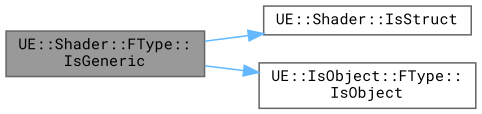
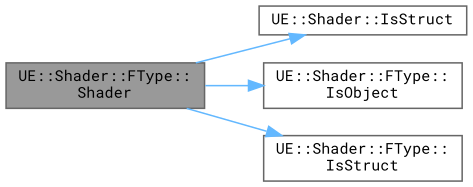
node "UE::Shader::FType:: IsGeneric": label "UE::Shader::FType:: IsGeneric" -> "UE::Shader::FType:: Shader"
node "UE::IsObject::FType:: IsObject": label "UE::IsObject::FType:: IsObject" -> "UE::Shader::FType:: IsObject"
node "UE::Shader::FType:: IsStruct": added
